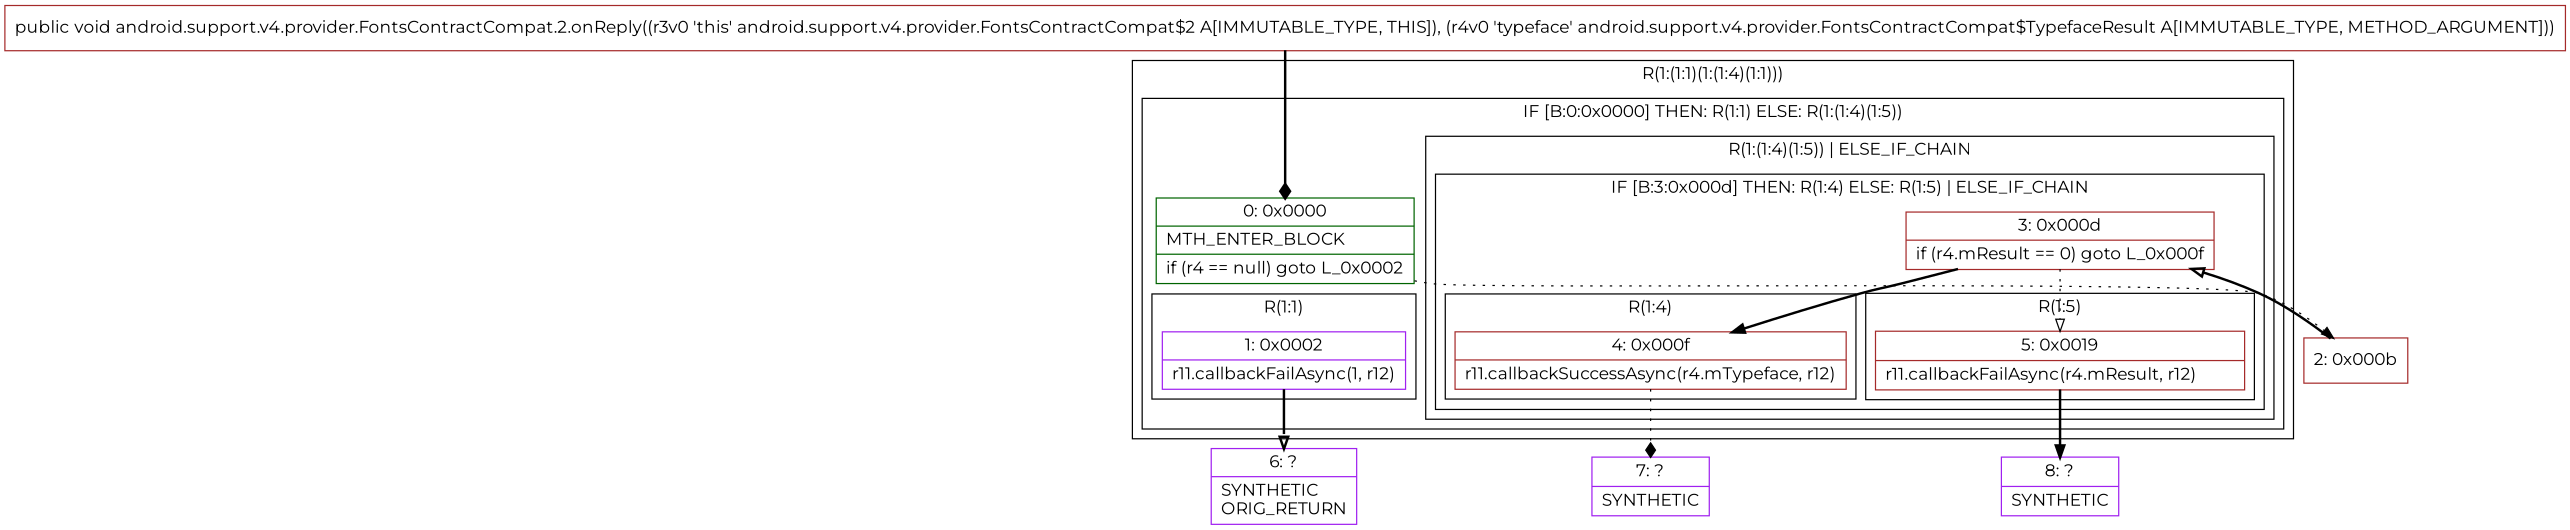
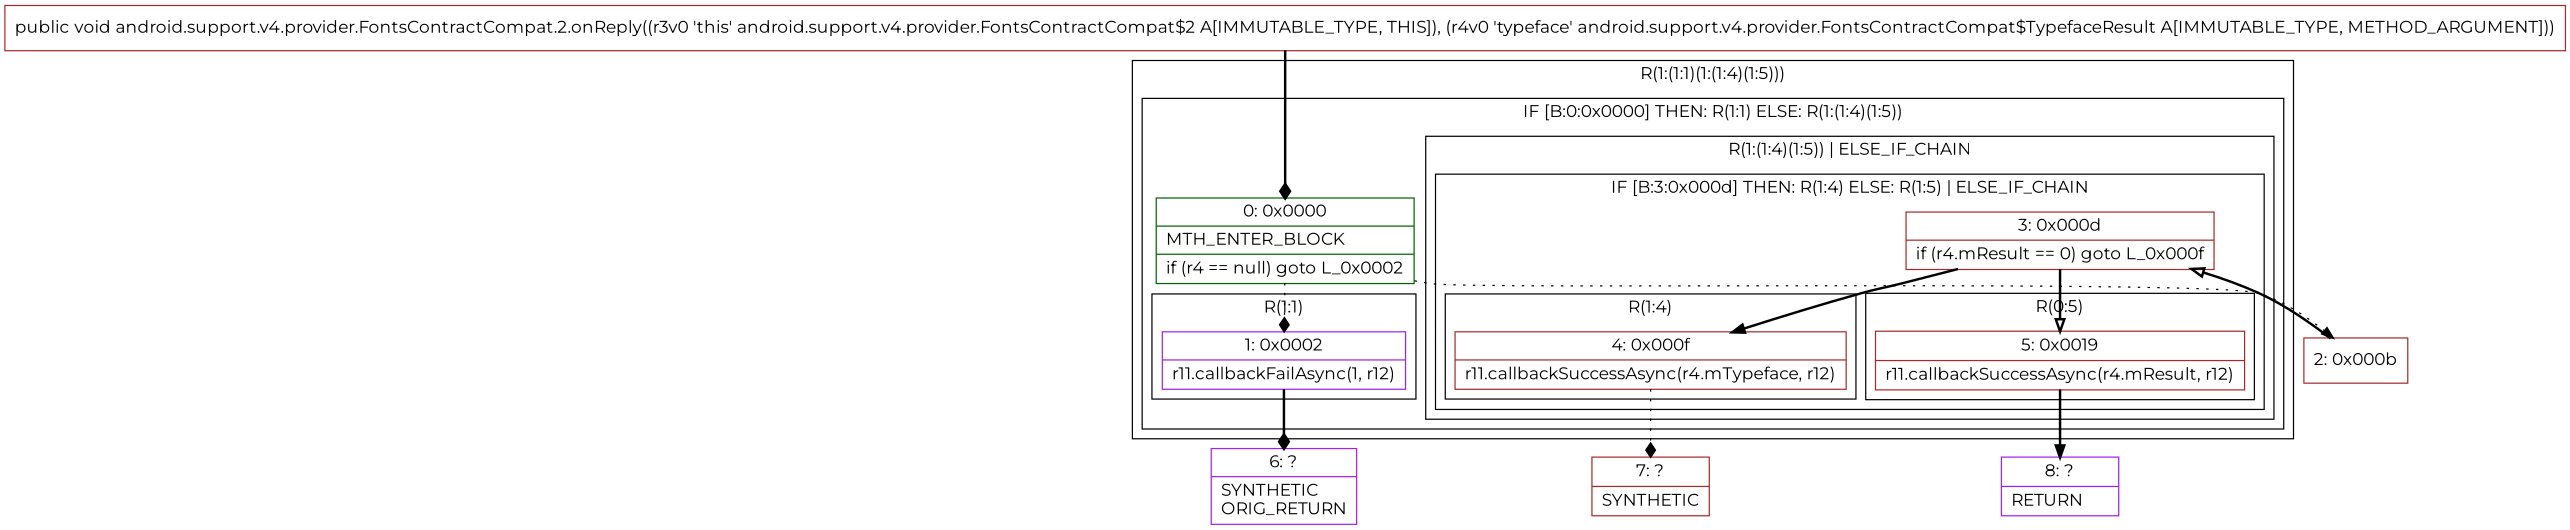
cluster "R(1:(1:1)(1:(1:4)(1:1)))": label "R(1:(1:1)(1:(1:4)(1:1)))" -> "R(1:(1:1)(1:(1:4)(1:5)))"
edge "3: 0x000d" -> "5: 0x0019": style dotted -> bold
edge "0: 0x0000" -> "1: 0x0002": added
cluster "R(1:5)": label "R(1:5)" -> "R(0:5)"
node "5: 0x0019": text "r11.callbackFailAsync(r4.mResult, r12)" -> "r11.callbackSuccessAsync(r4.mResult, r12)"
edge "1: 0x0002" -> "6: ?": arrowhead onormal -> diamond
node "7: ?": color purple -> brown
node "8: ?": text "SYNTHETIC" -> "RETURN"
